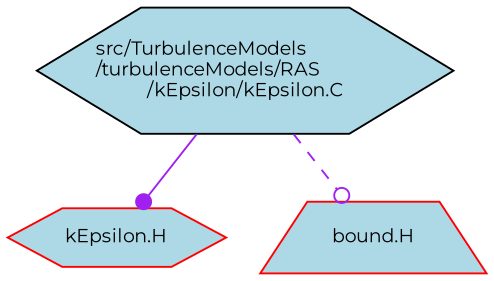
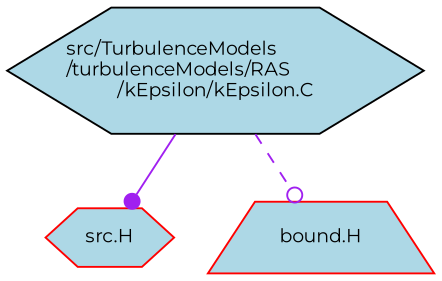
node "kEpsilon.H": label "kEpsilon.H" -> "src.H"
